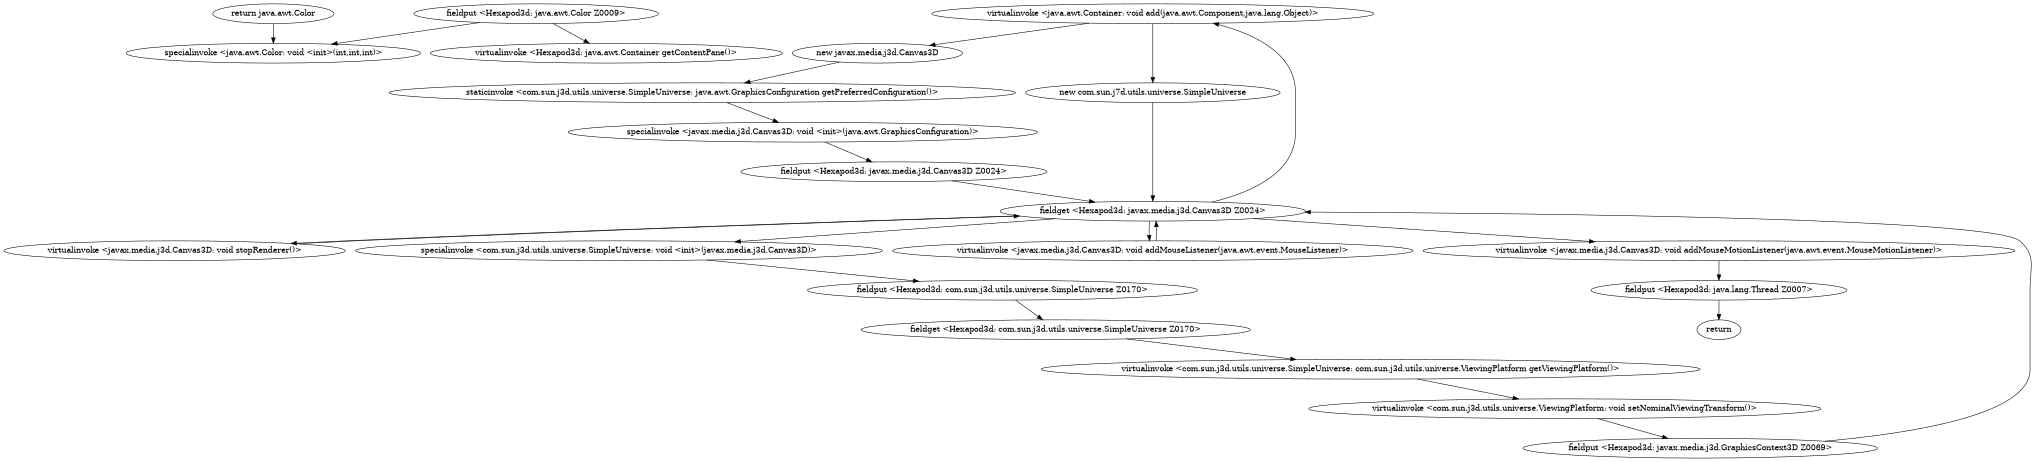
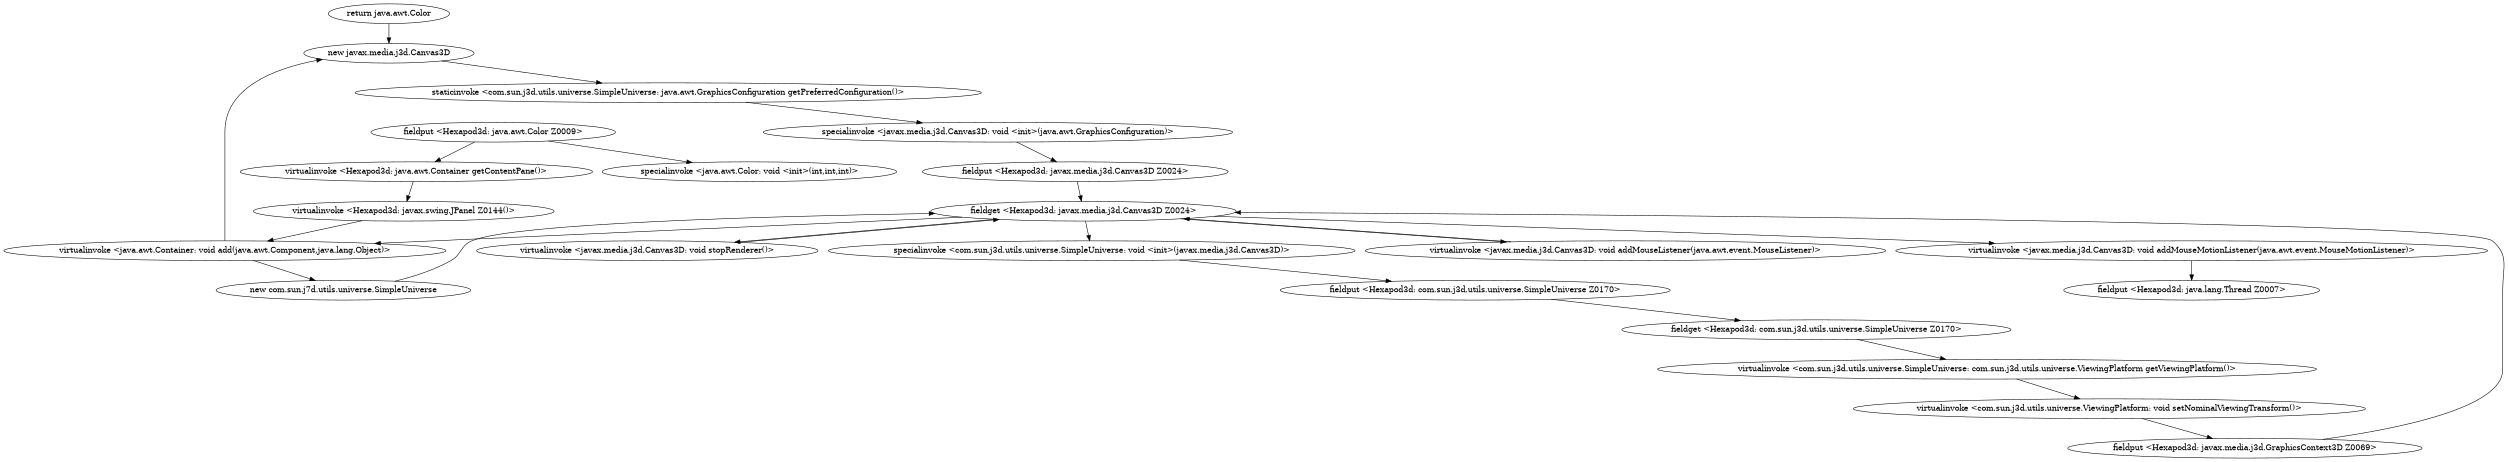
edge "return java.awt.Color" -> "specialinvoke <java.awt.Color: void <init>(int,int,int)>": now "return java.awt.Color" -> "new javax.media.j3d.Canvas3D"
node "virtualinvoke <Hexapod3d: javax.swing.JPanel Z0144()>": added
node "return": removed
